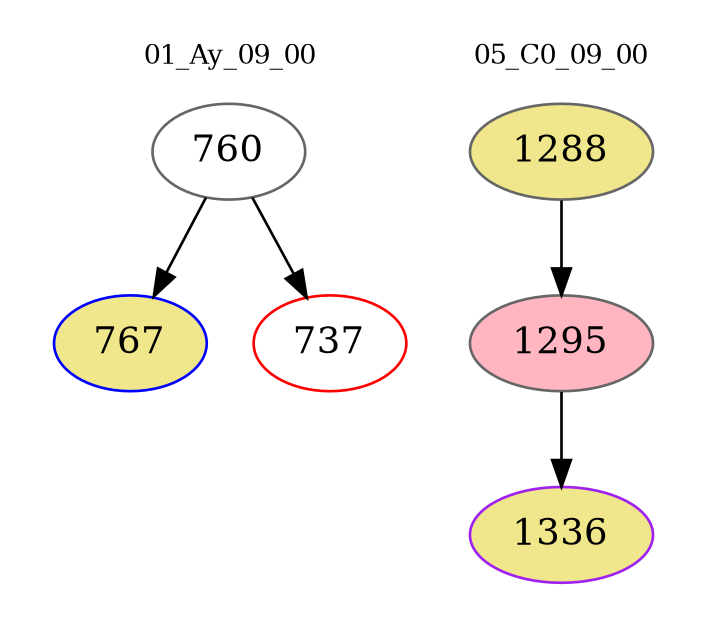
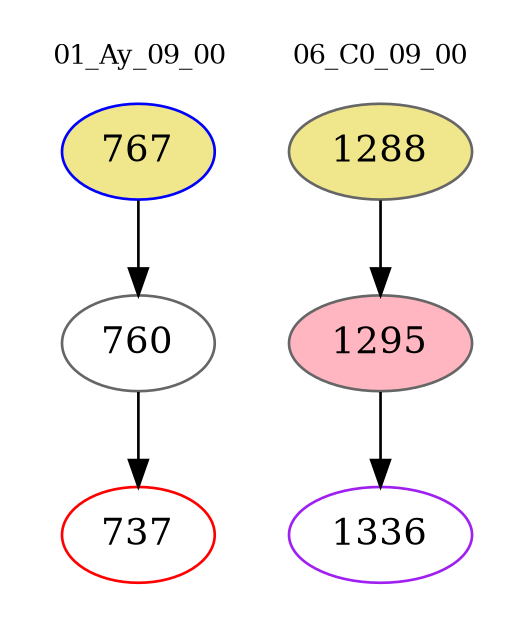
cluster "05_C0_09_00": label "05_C0_09_00" -> "06_C0_09_00"
edge "760" -> "767": reversed
node "1336": fillcolor khaki -> white
